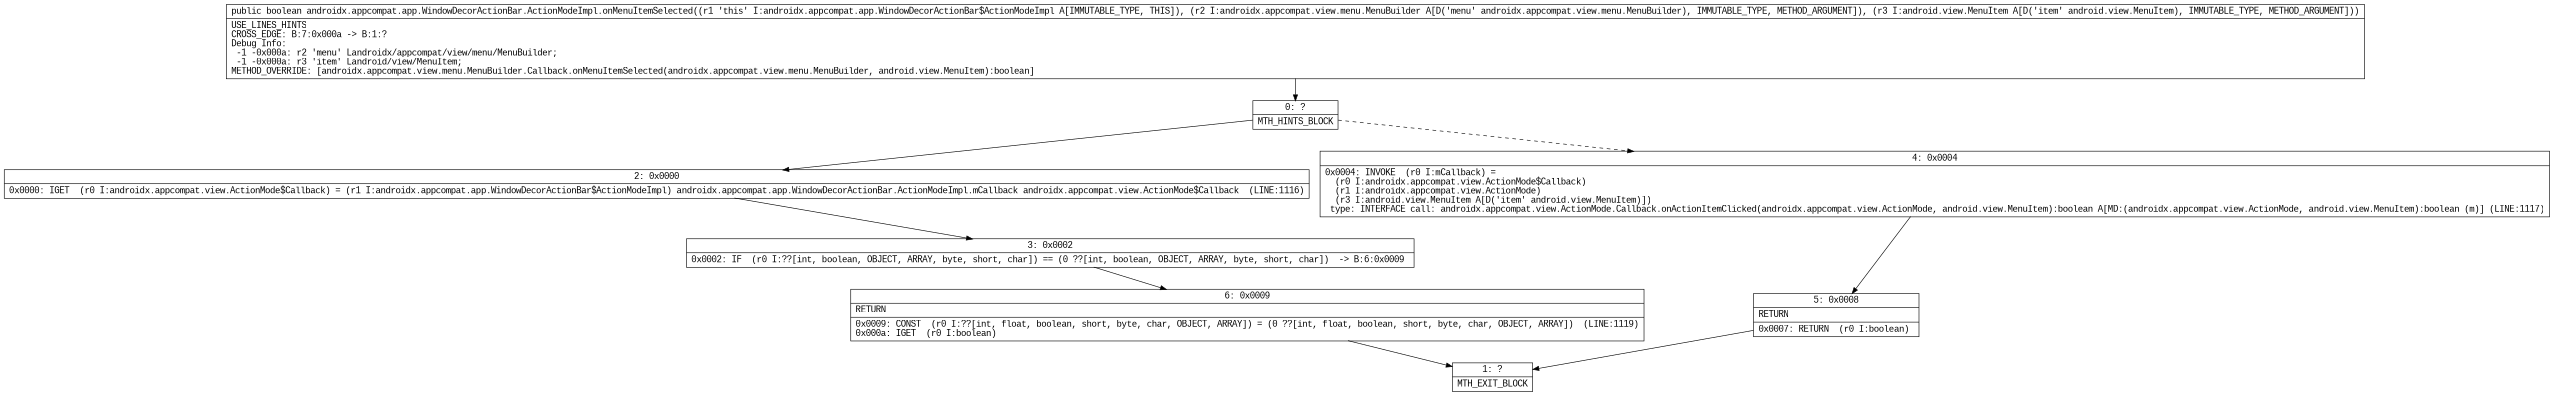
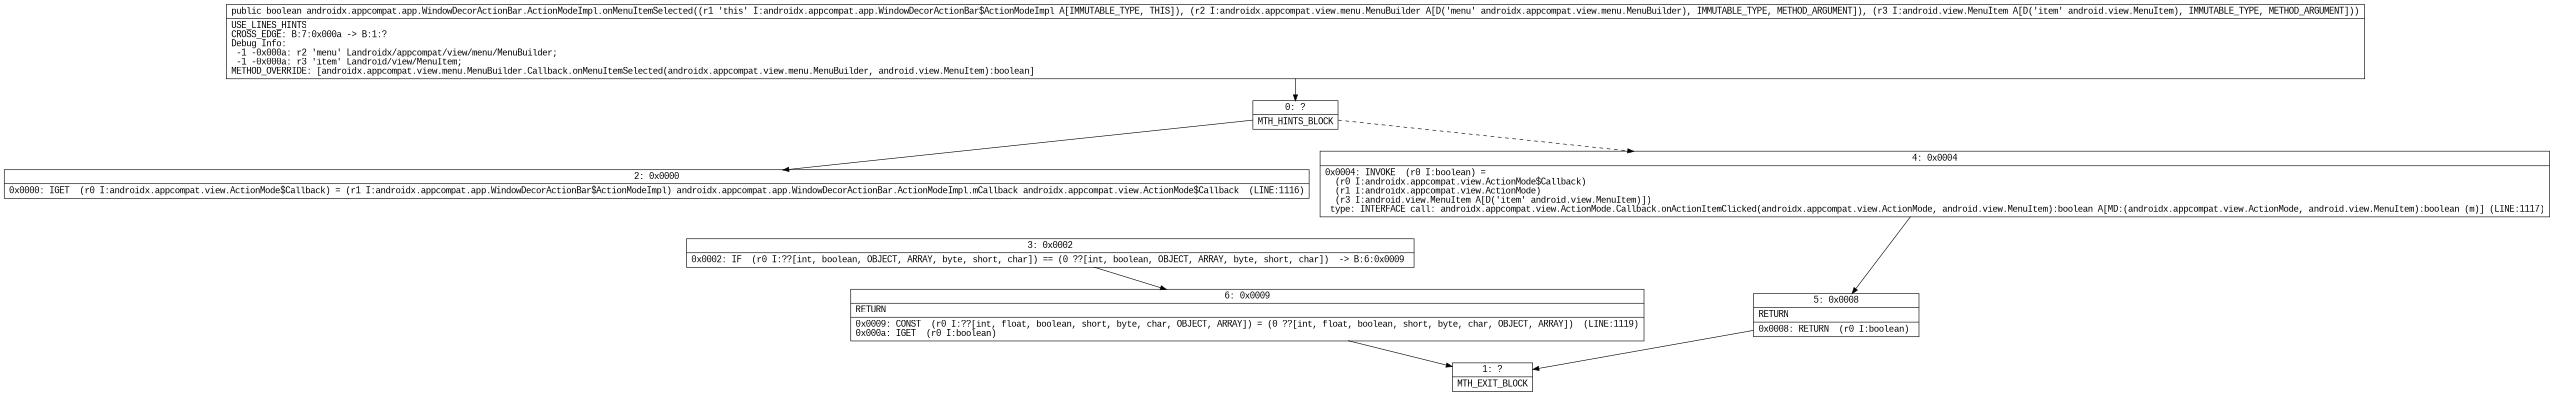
node "4: 0x0004": text "0x0004: INVOKE  (r0 I:mCallback) =" -> "0x0004: INVOKE  (r0 I:boolean) ="
edge "2: 0x0000" -> "3: 0x0002": removed
node "5: 0x0008": text "0x0007: RETURN  (r0 I:boolean)" -> "0x0008: RETURN  (r0 I:boolean)"
